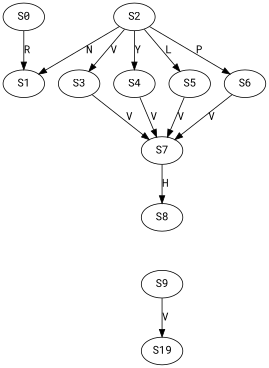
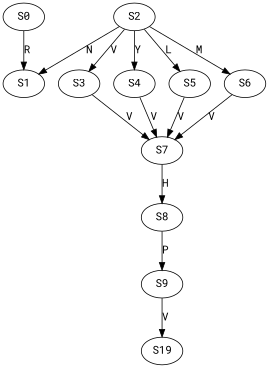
edge "S2" -> "S6": label "P" -> "M"
edge "S8" -> "S9": added, label "P"
